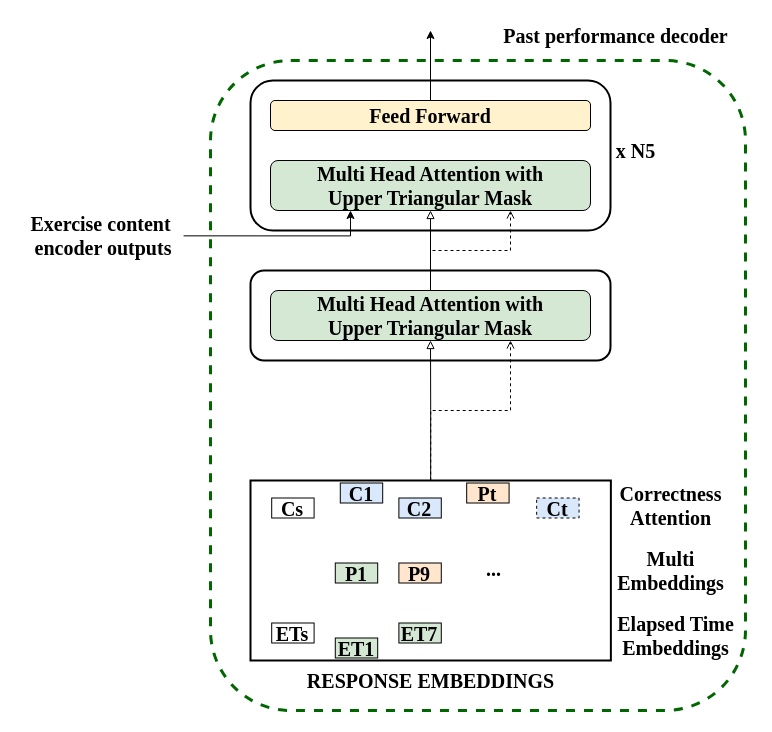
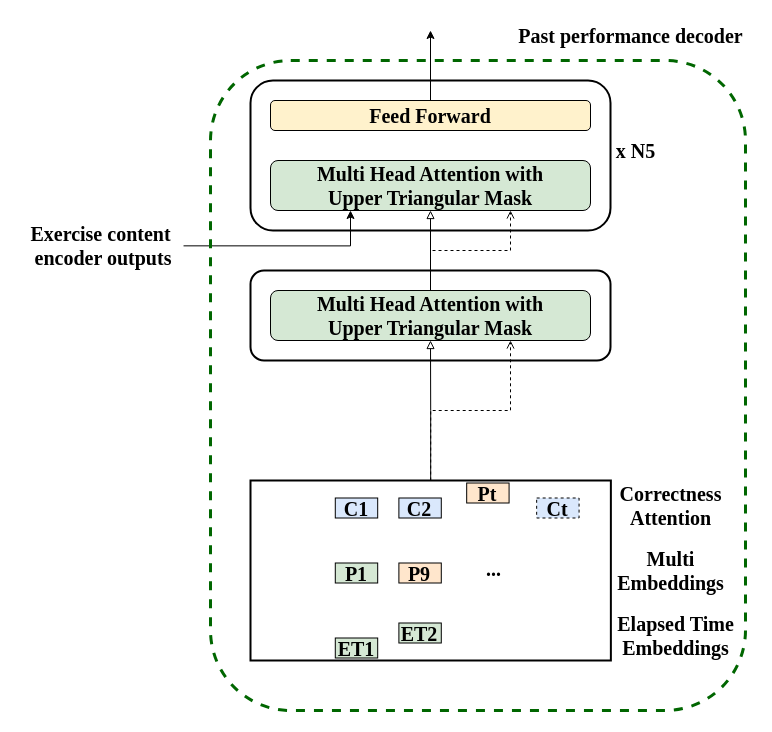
node "Past performance decoder": moved (616, 36) -> (631, 36)
node "Exercise content encoder outputs": moved (101, 236) -> (101, 246)
node "C1": moved (361, 493) -> (356, 508)
node "Cs": removed
node "ETs": removed
node "ET7": label "ET7" -> "ET2"
node "RESPONSE EMBEDDINGS": removed
